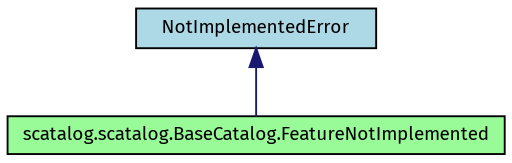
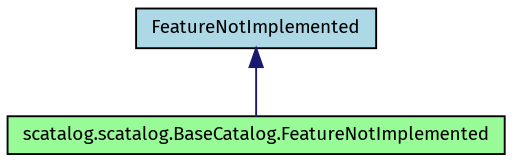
node "NotImplementedError": label "NotImplementedError" -> "FeatureNotImplemented"
